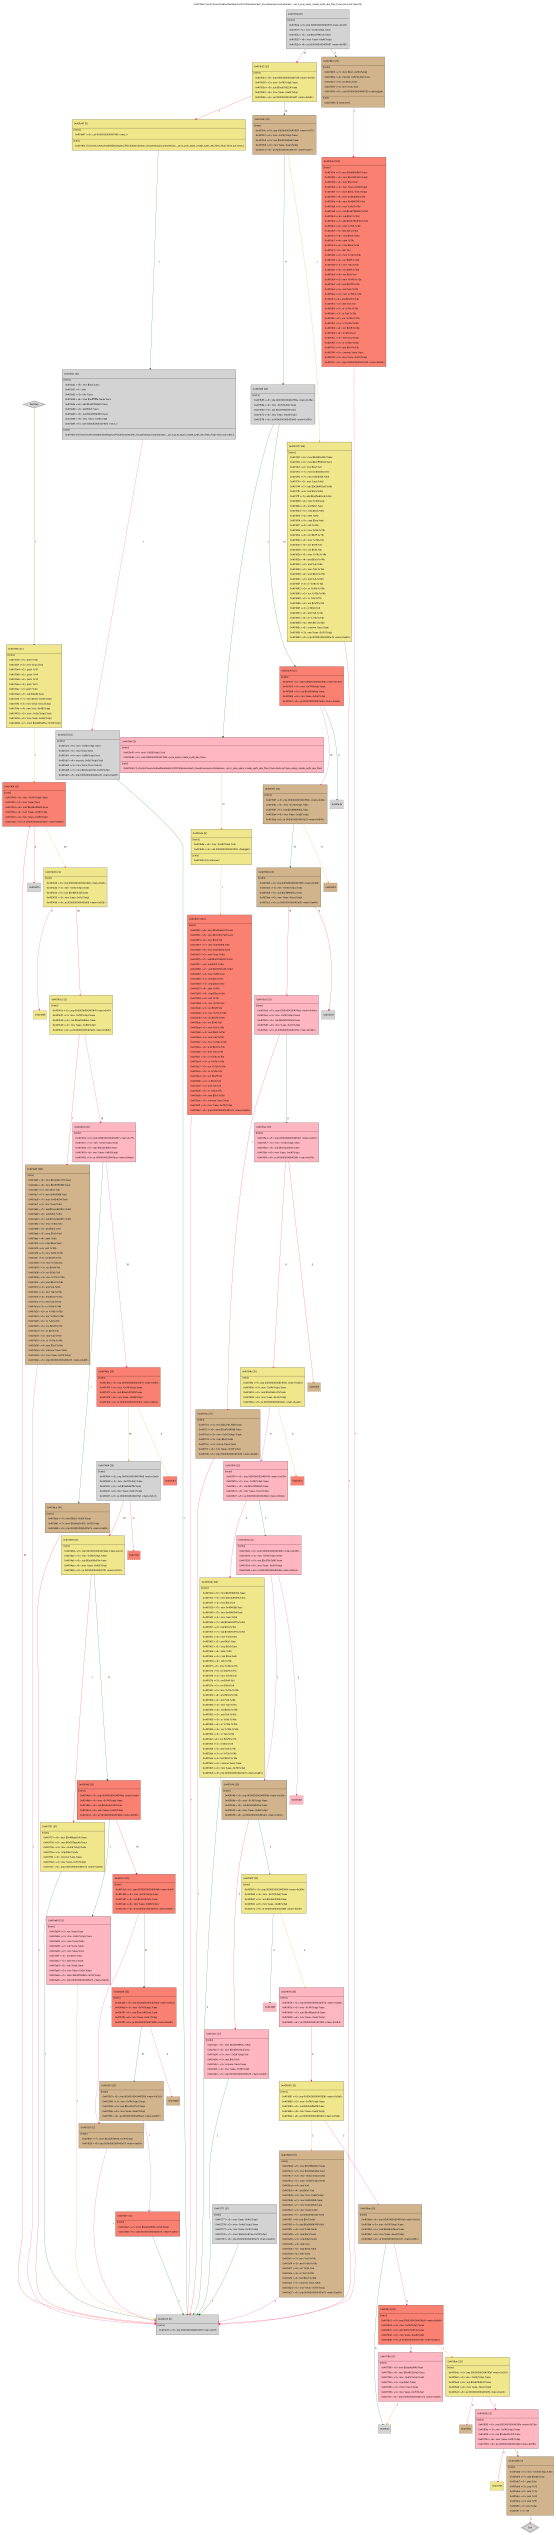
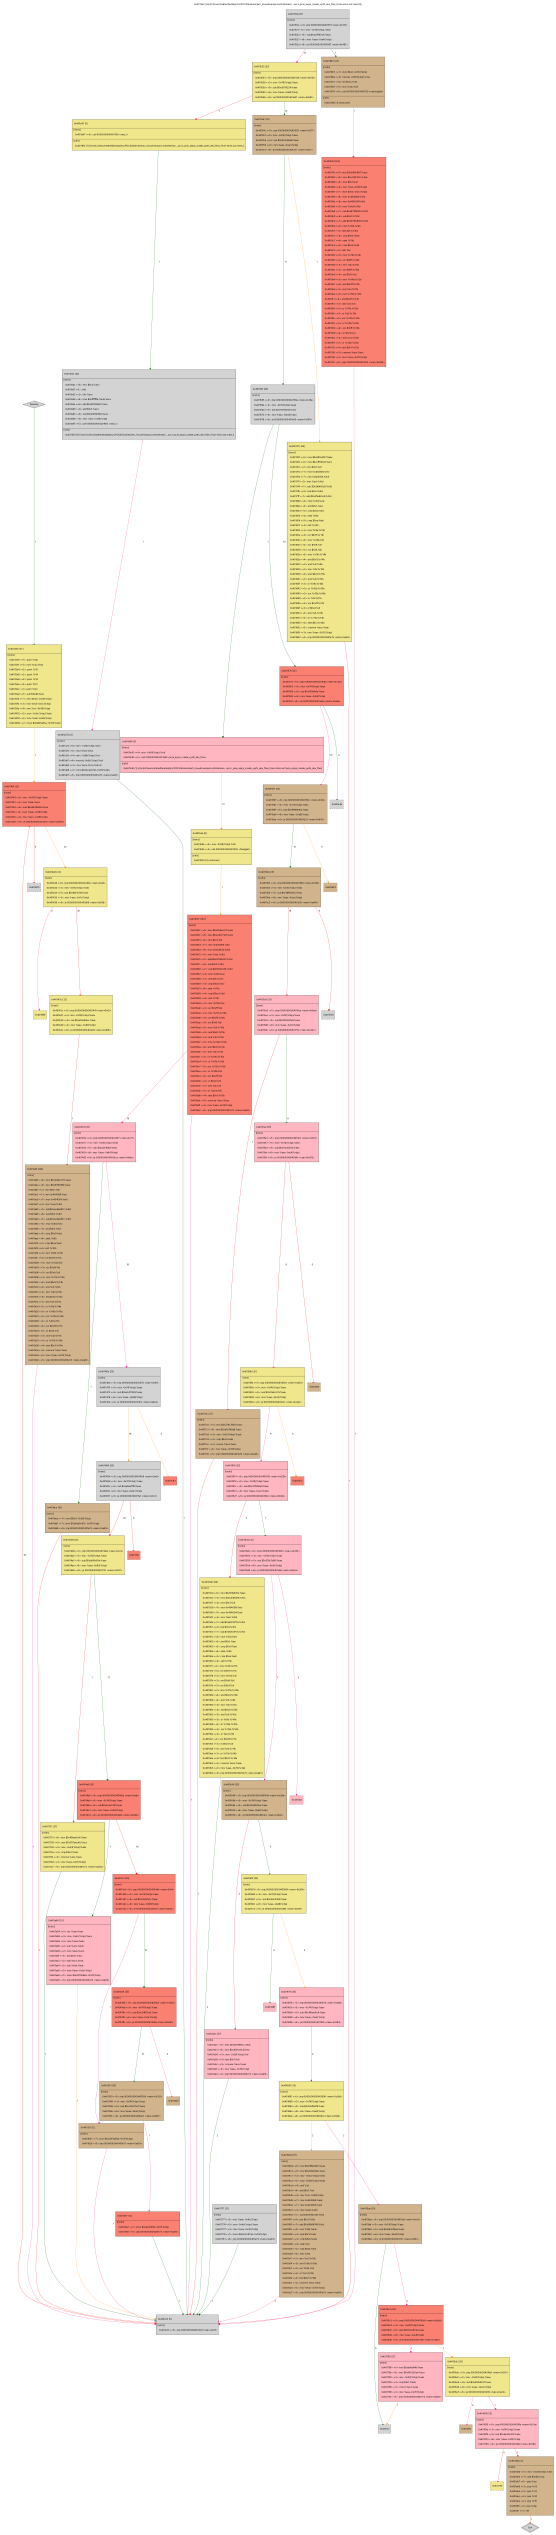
edge "0x40143c [22]" -> "0x401452 [25]": now "0x401b57 [144]" -> "0x401452 [25]"
node "0x40146b [25]": fillcolor salmon -> lightgrey
